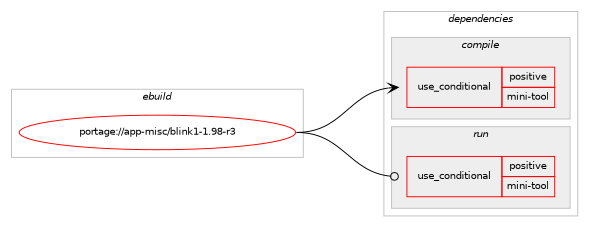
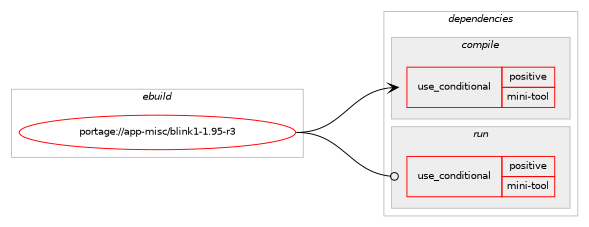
node "portage://app-misc/blink1-1.98-r3": label "portage://app-misc/blink1-1.98-r3" -> "portage://app-misc/blink1-1.95-r3"
